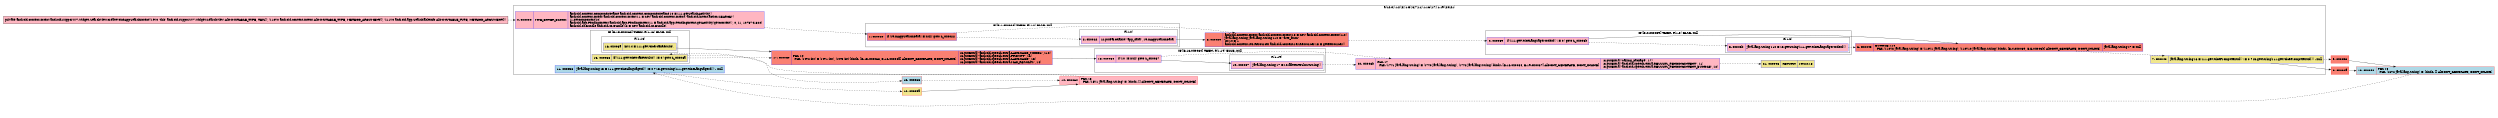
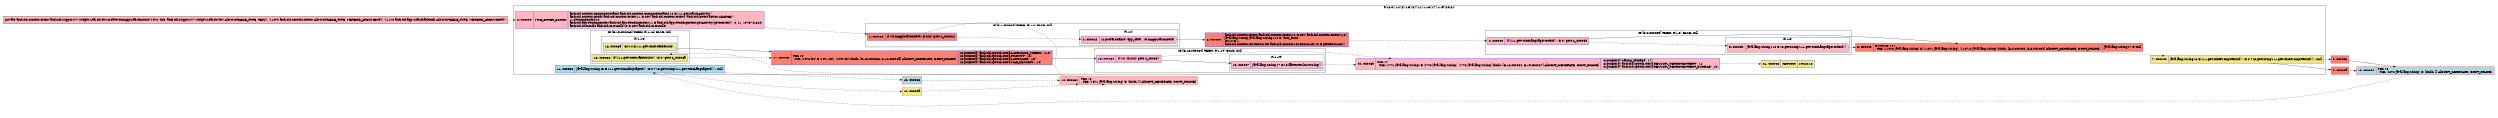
edge "1: 0x0020" -> "3: 0x0029": now "1: 0x0020" -> "14: 0x0064"
edge "15: 0x0068" -> "13: 0x0063": now "11: 0x0058" -> "13: 0x0063"
edge "12: 0x005a" -> "14: 0x0064": style solid -> dashed
